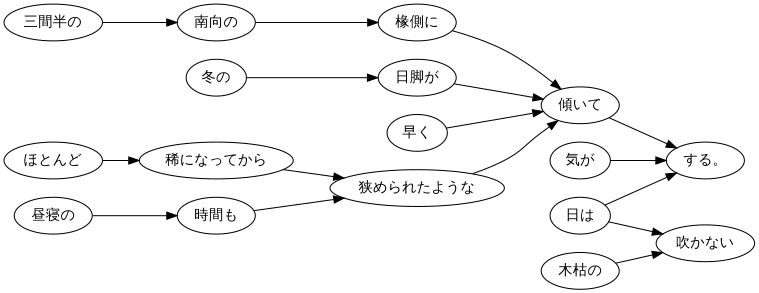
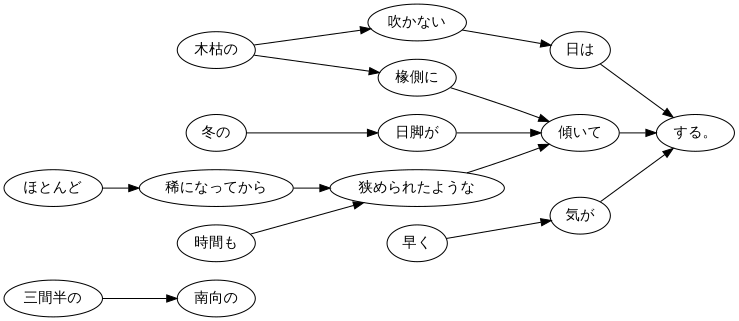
edge "南向の" -> "椽側に": now "木枯の" -> "椽側に"
edge "早く" -> "傾いて": now "早く" -> "気が"
node "昼寝の": removed
edge "日は" -> "吹かない": reversed
